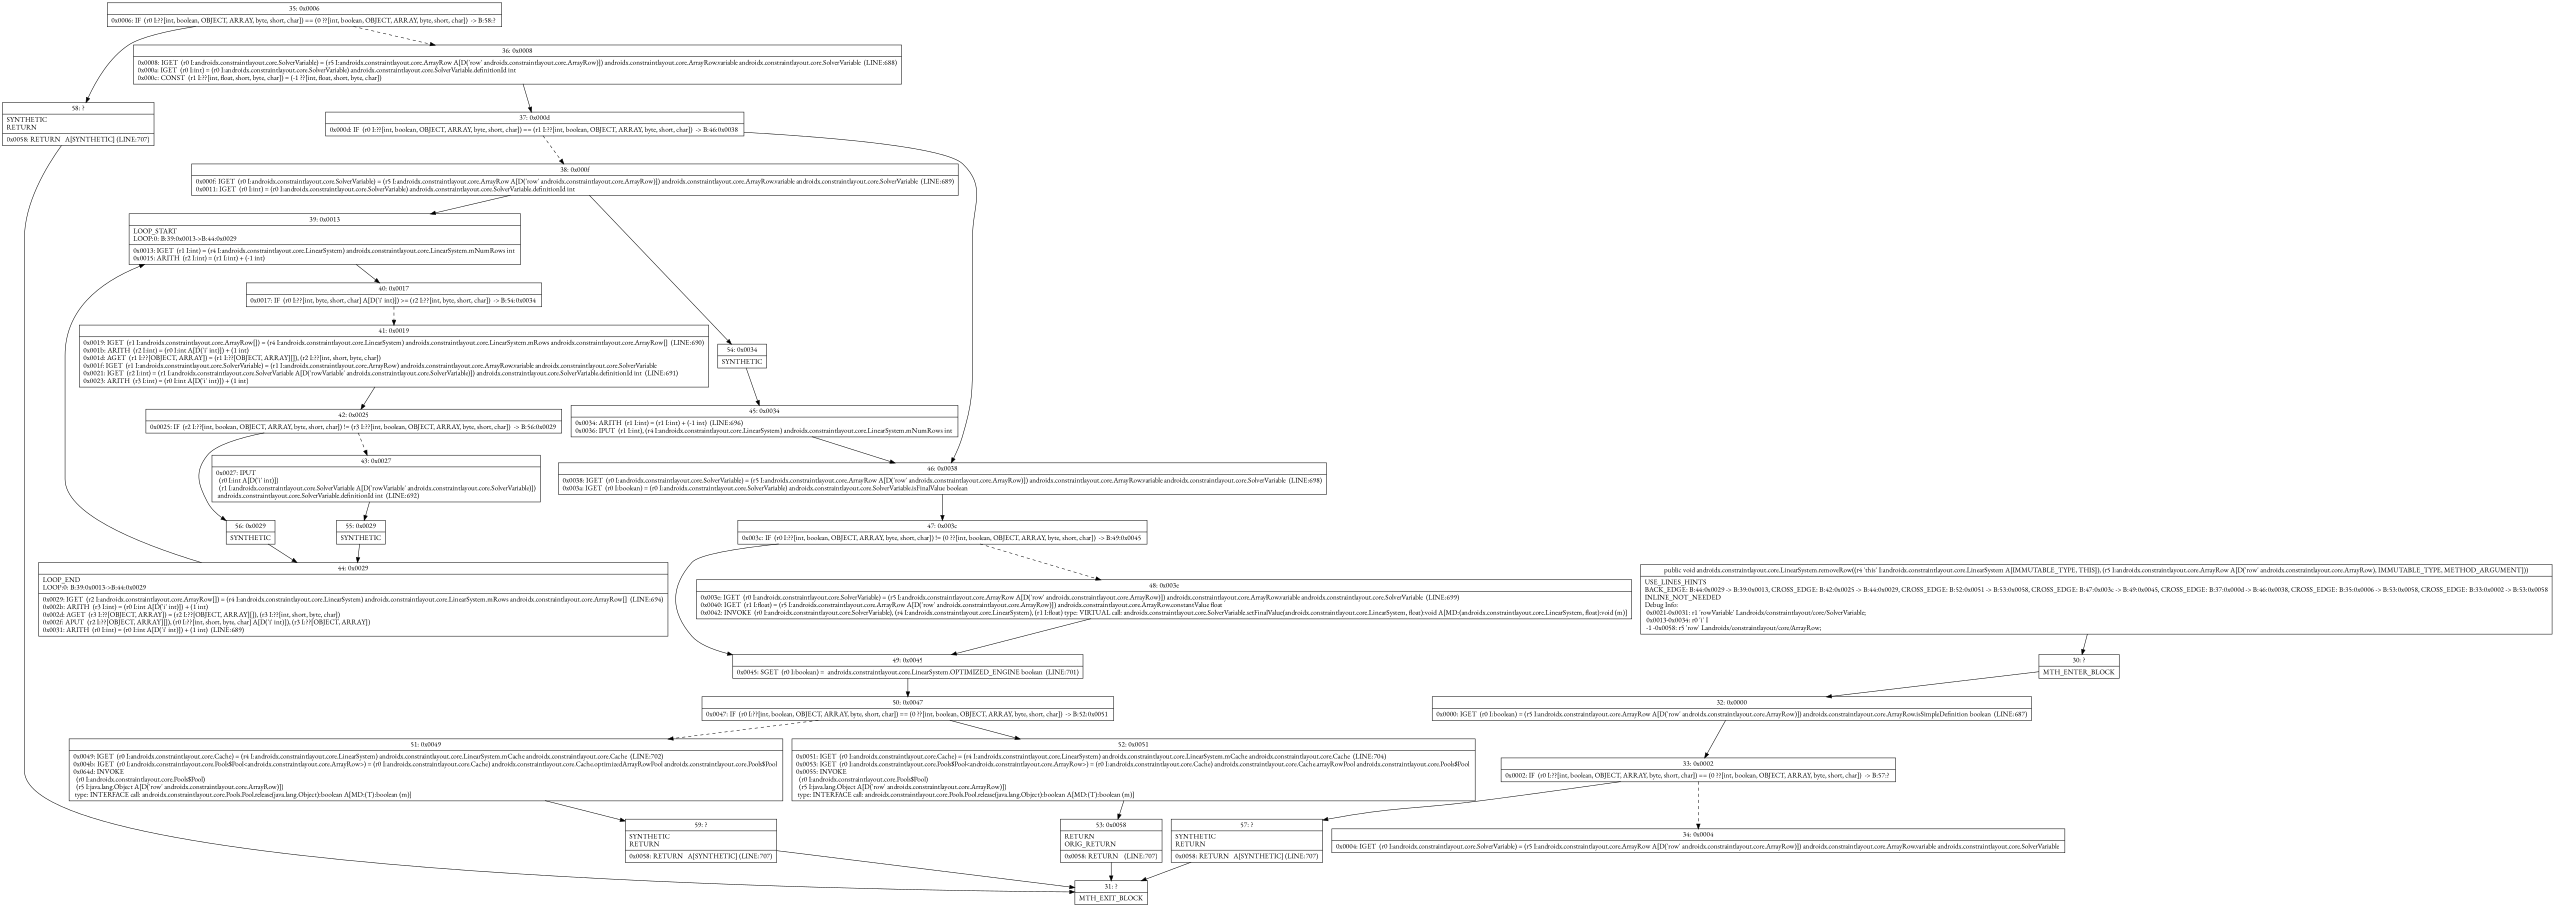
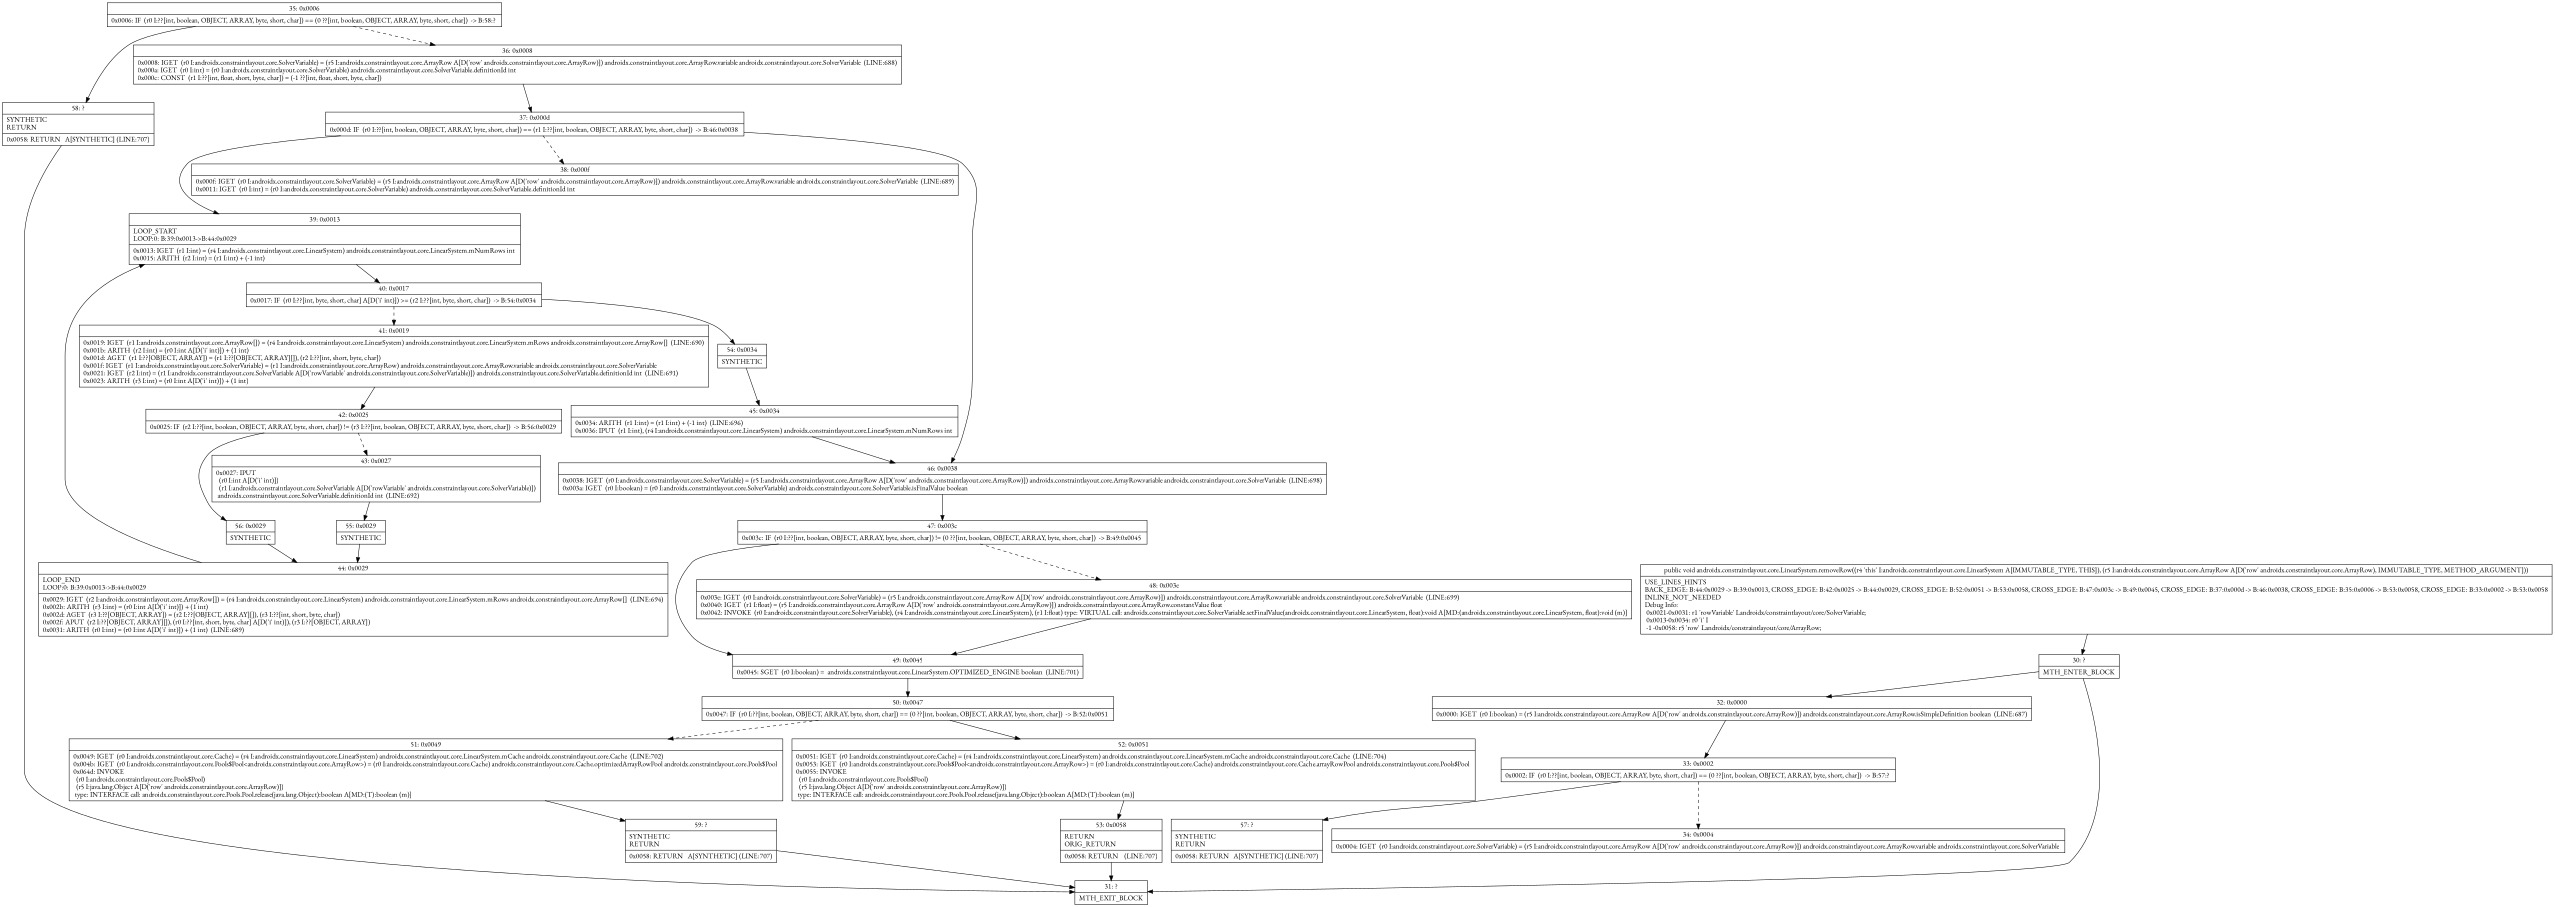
edge "38: 0x000f" -> "39: 0x0013": now "37: 0x000d" -> "39: 0x0013"
edge "38: 0x000f" -> "54: 0x0034": now "40: 0x0017" -> "54: 0x0034"
edge "57: ?" -> "31: ?": now "30: ?" -> "31: ?"
